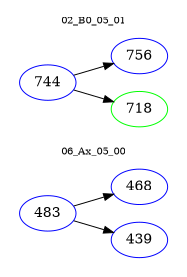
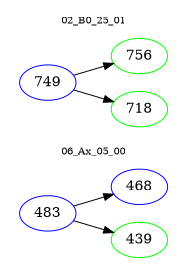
cluster "02_B0_05_01": label "02_B0_05_01" -> "02_B0_25_01"
node "756": color blue -> green
node "744": label "744" -> "749"
node "439": color blue -> green
